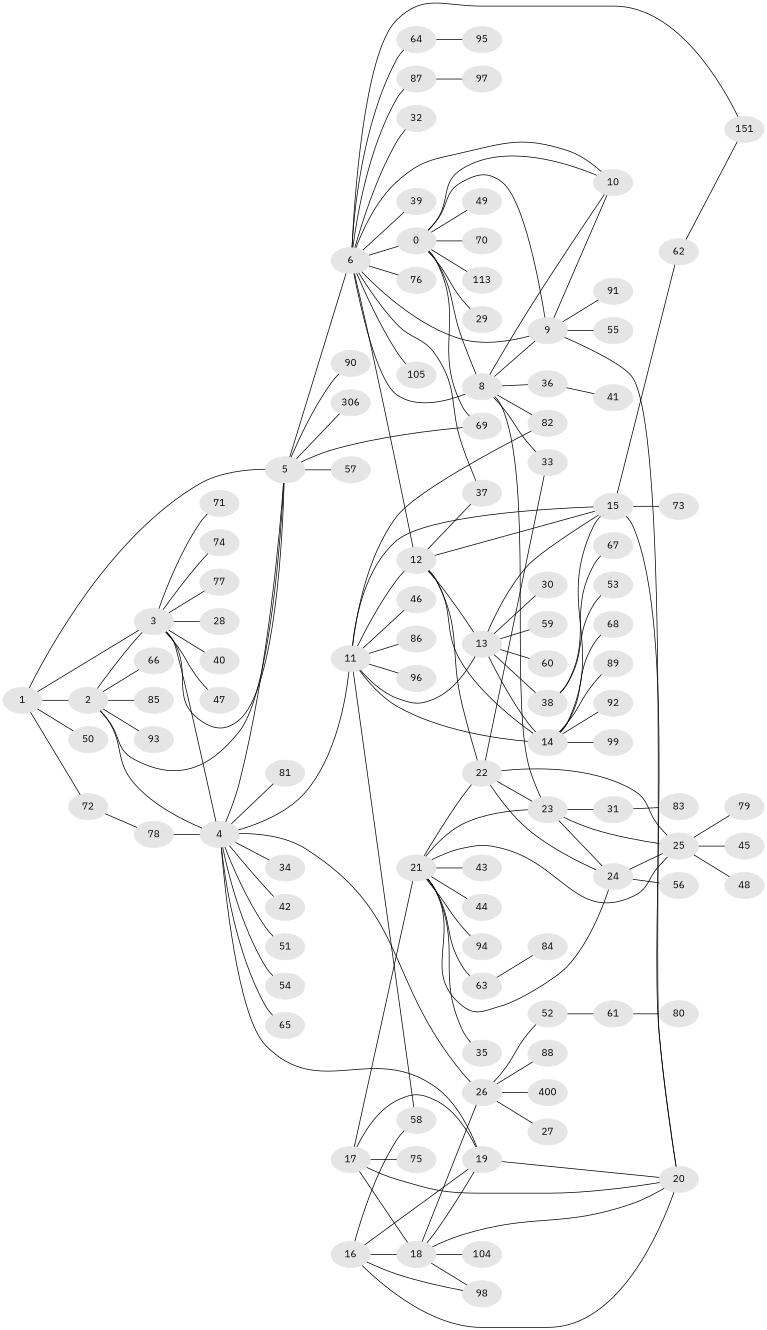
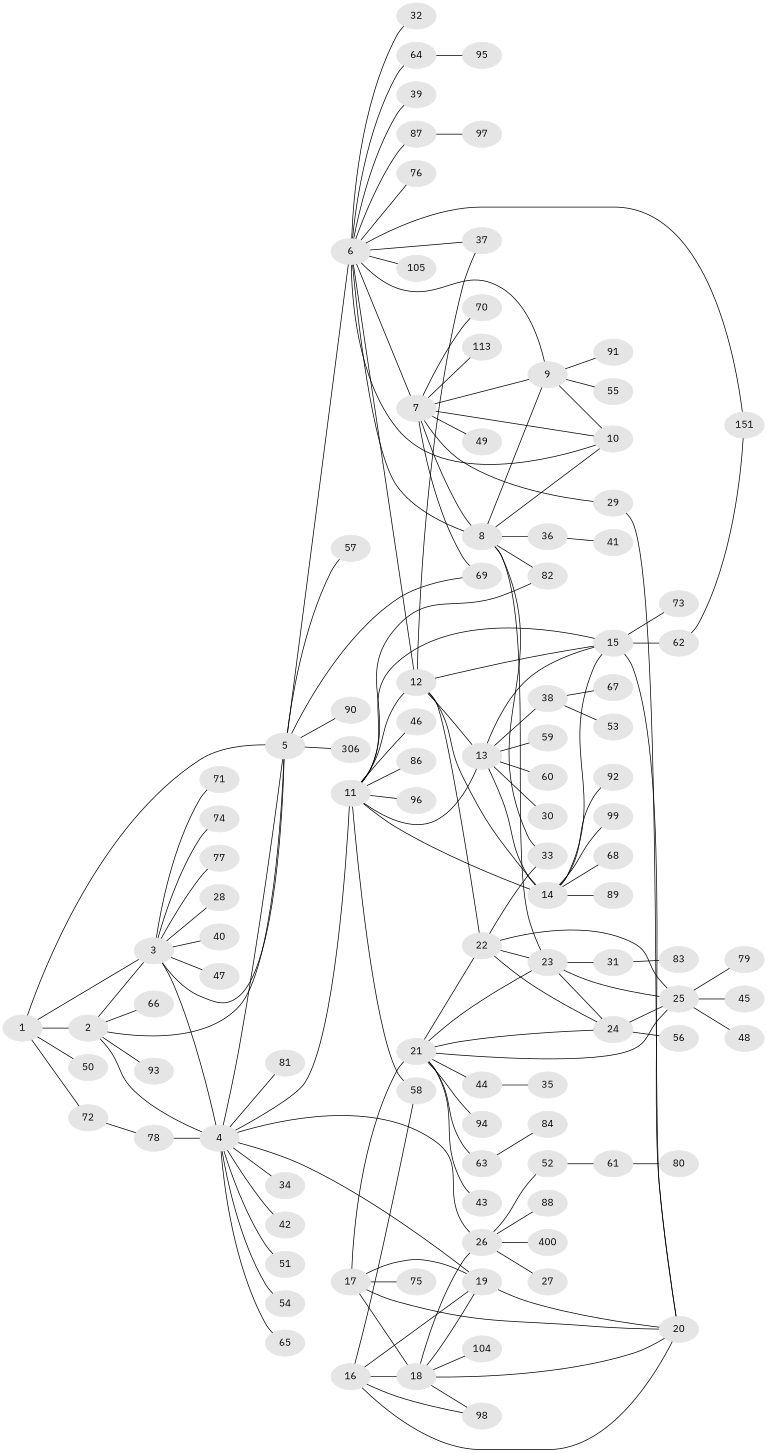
node "0": label "0" -> "7"
edge "9" -- "20": now "29" -- "20"
node "85": removed
edge "21" -- "35": now "44" -- "35"
